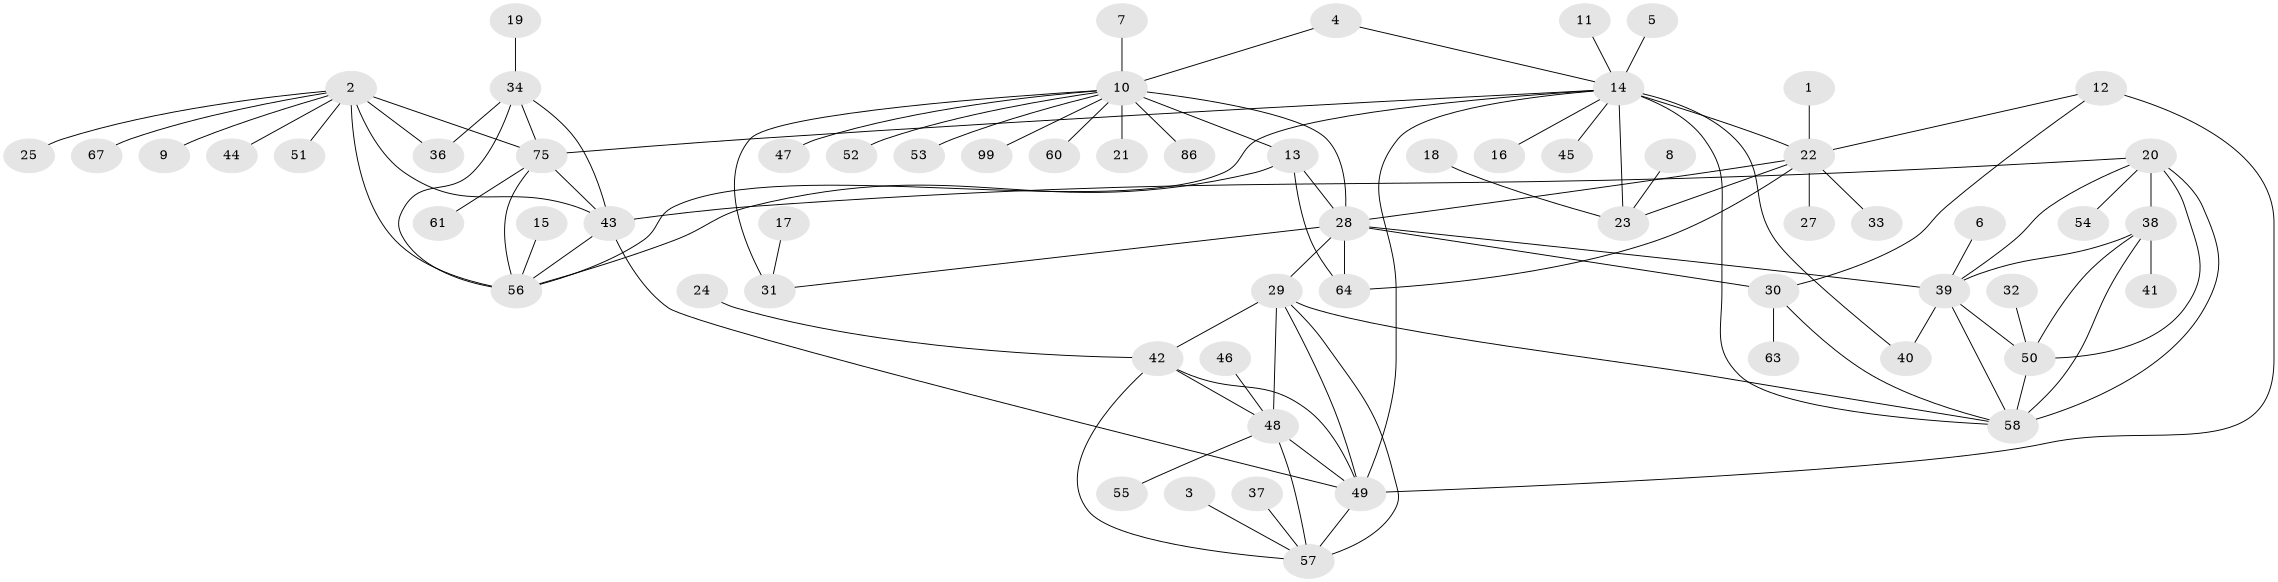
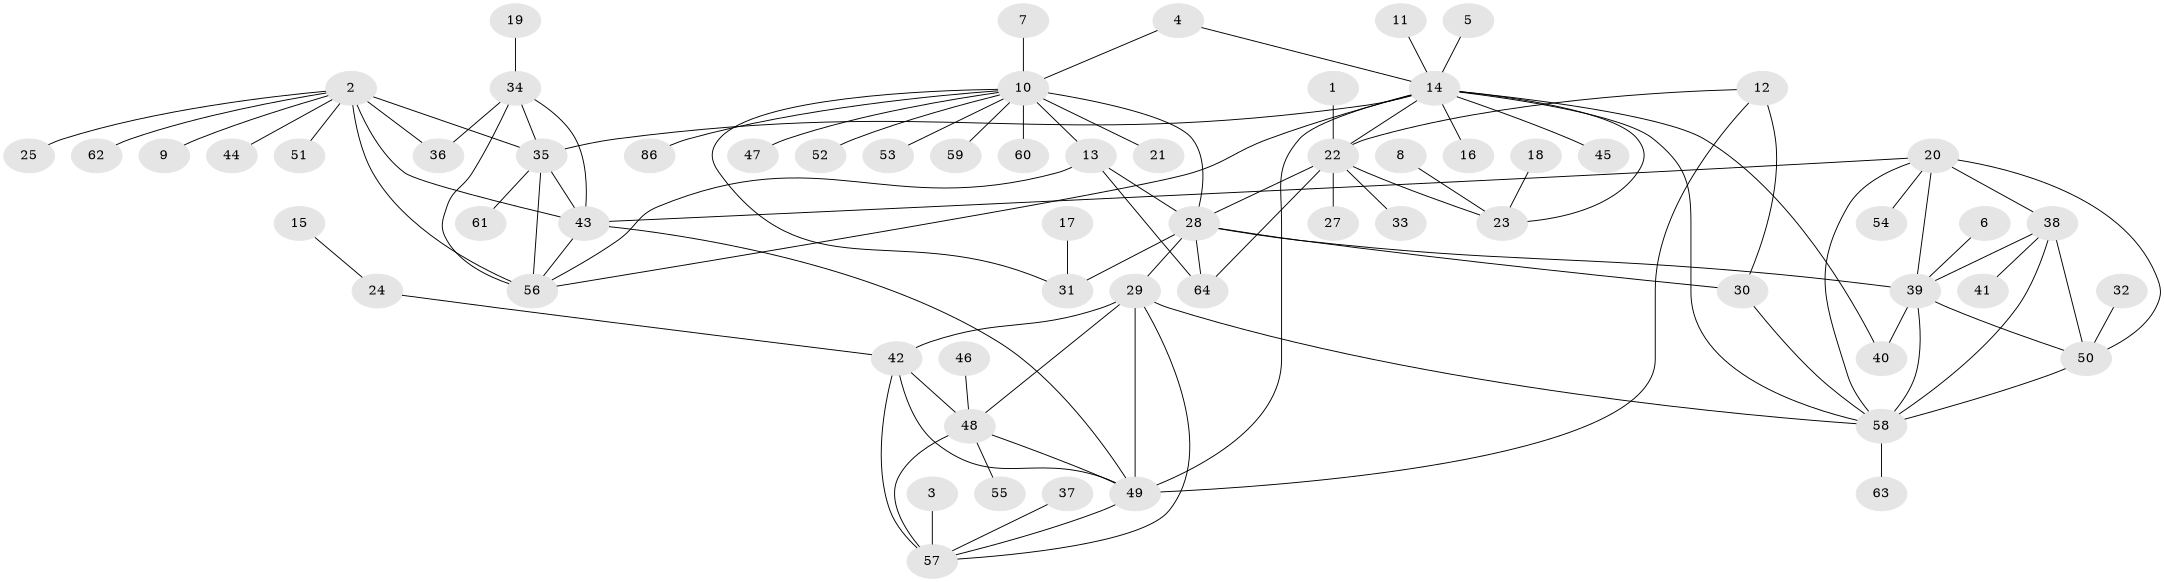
node "67": label "67" -> "62"
node "75": label "75" -> "35"
node "99": label "99" -> "59"
edge "15" -- "56": now "15" -- "24"
edge "30" -- "63": now "58" -- "63"
